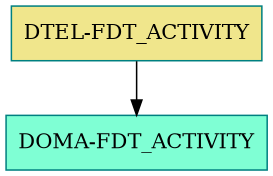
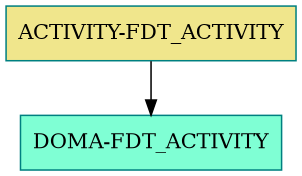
node "DTEL-FDT_ACTIVITY": label "DTEL-FDT_ACTIVITY" -> "ACTIVITY-FDT_ACTIVITY"
